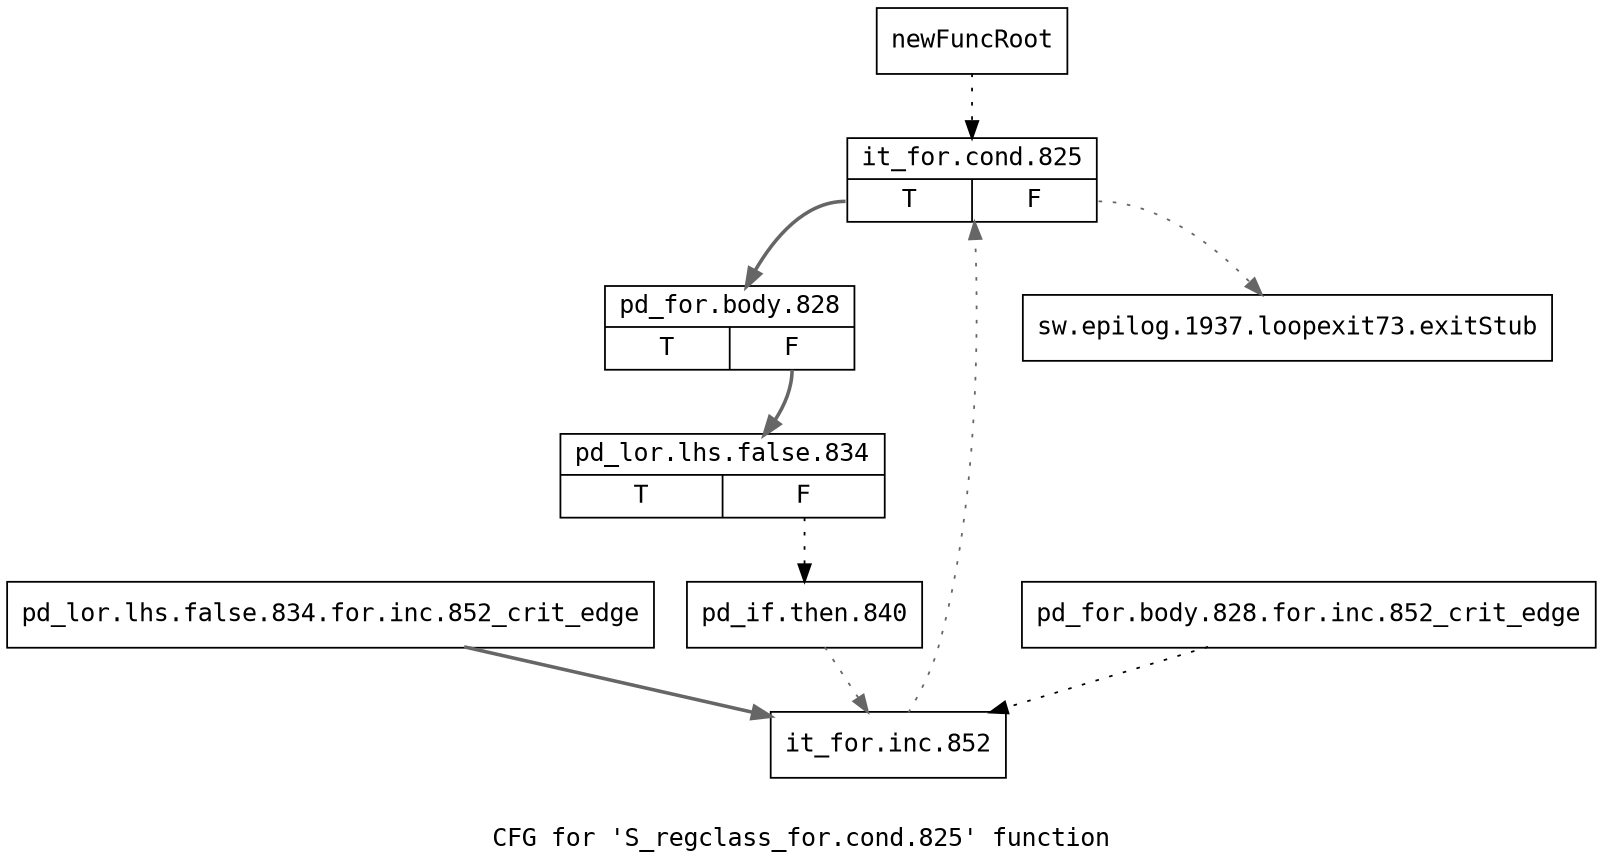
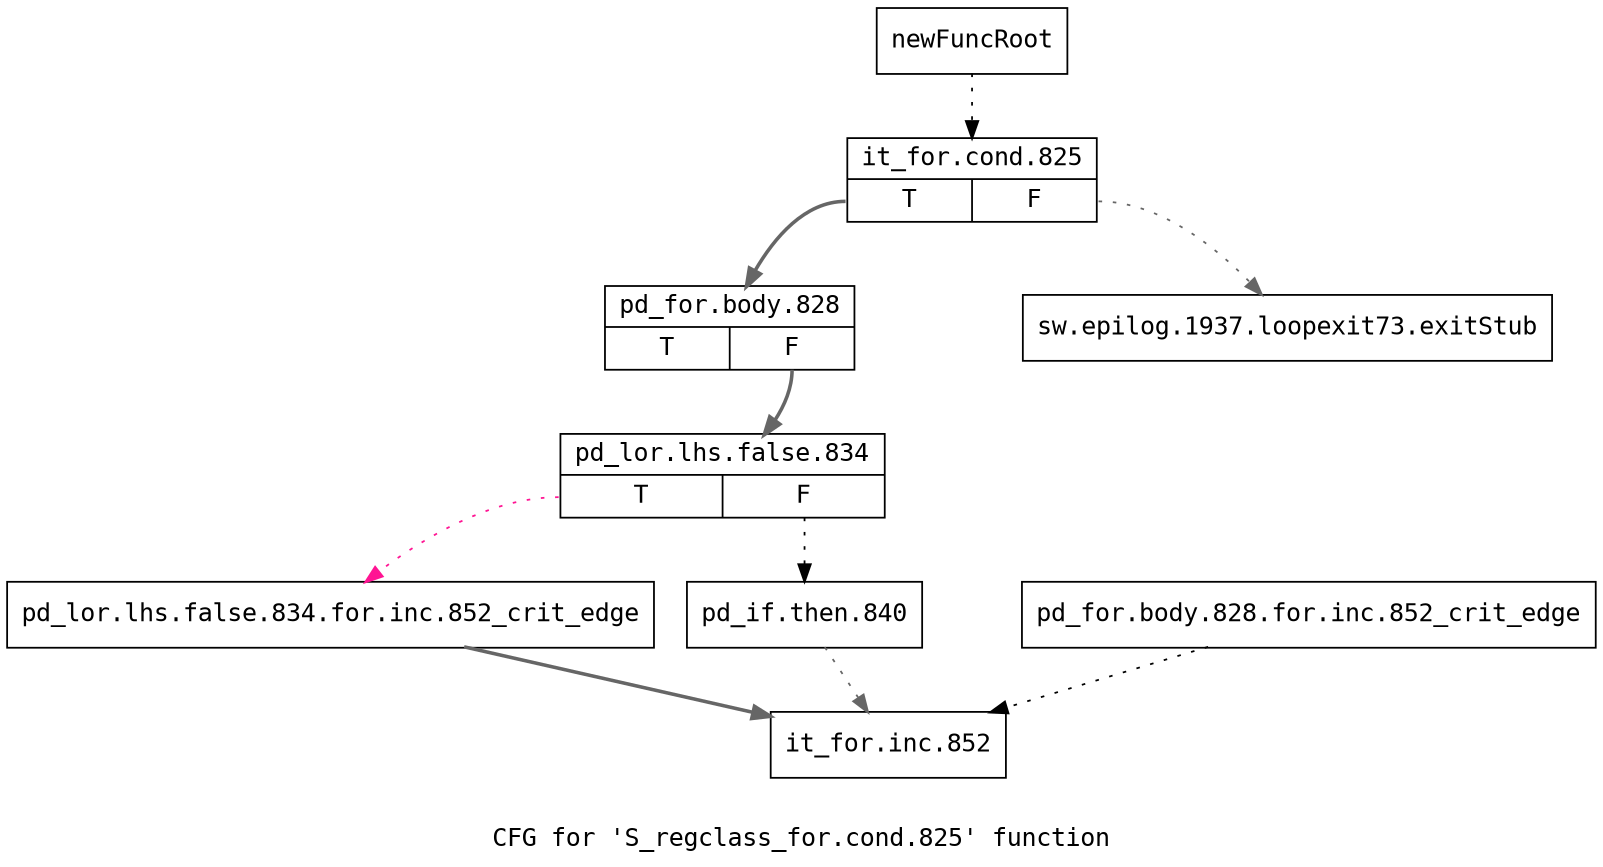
edge "it_for.inc.852" -> "it_for.cond.825": removed
edge "pd_lor.lhs.false.834" -> "pd_lor.lhs.false.834.for.inc.852_crit_edge": added
